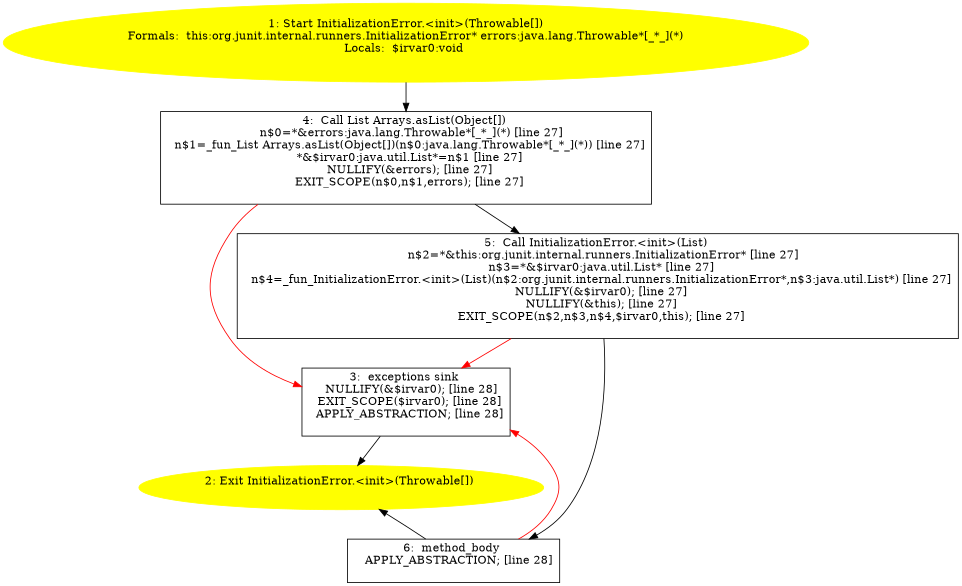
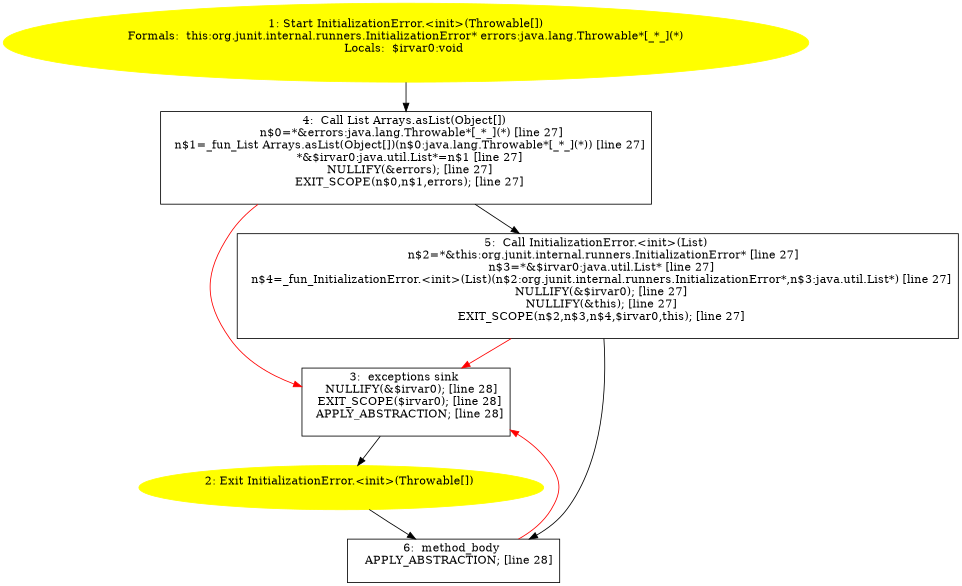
edge "6:  method_body APPLY_ABSTRACTION; [line 28]" -> "2: Exit InitializationError.<init>(Throwable[])": reversed
